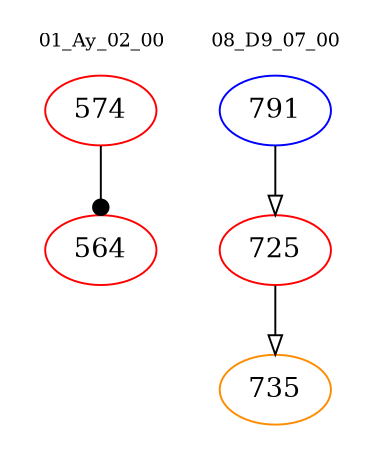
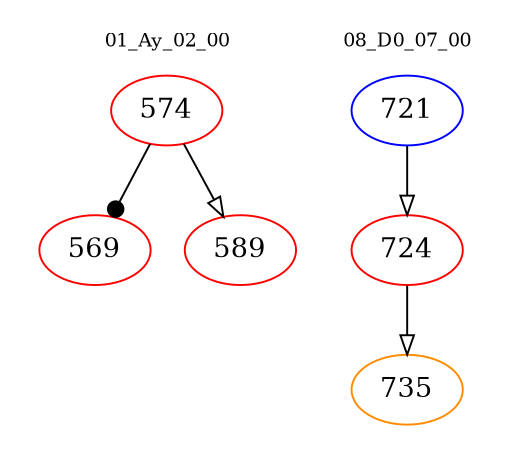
cluster "08_D9_07_00": label "08_D9_07_00" -> "08_D0_07_00"
node "791": label "791" -> "721"
node "564": label "564" -> "569"
node "589": added
node "725": label "725" -> "724"
